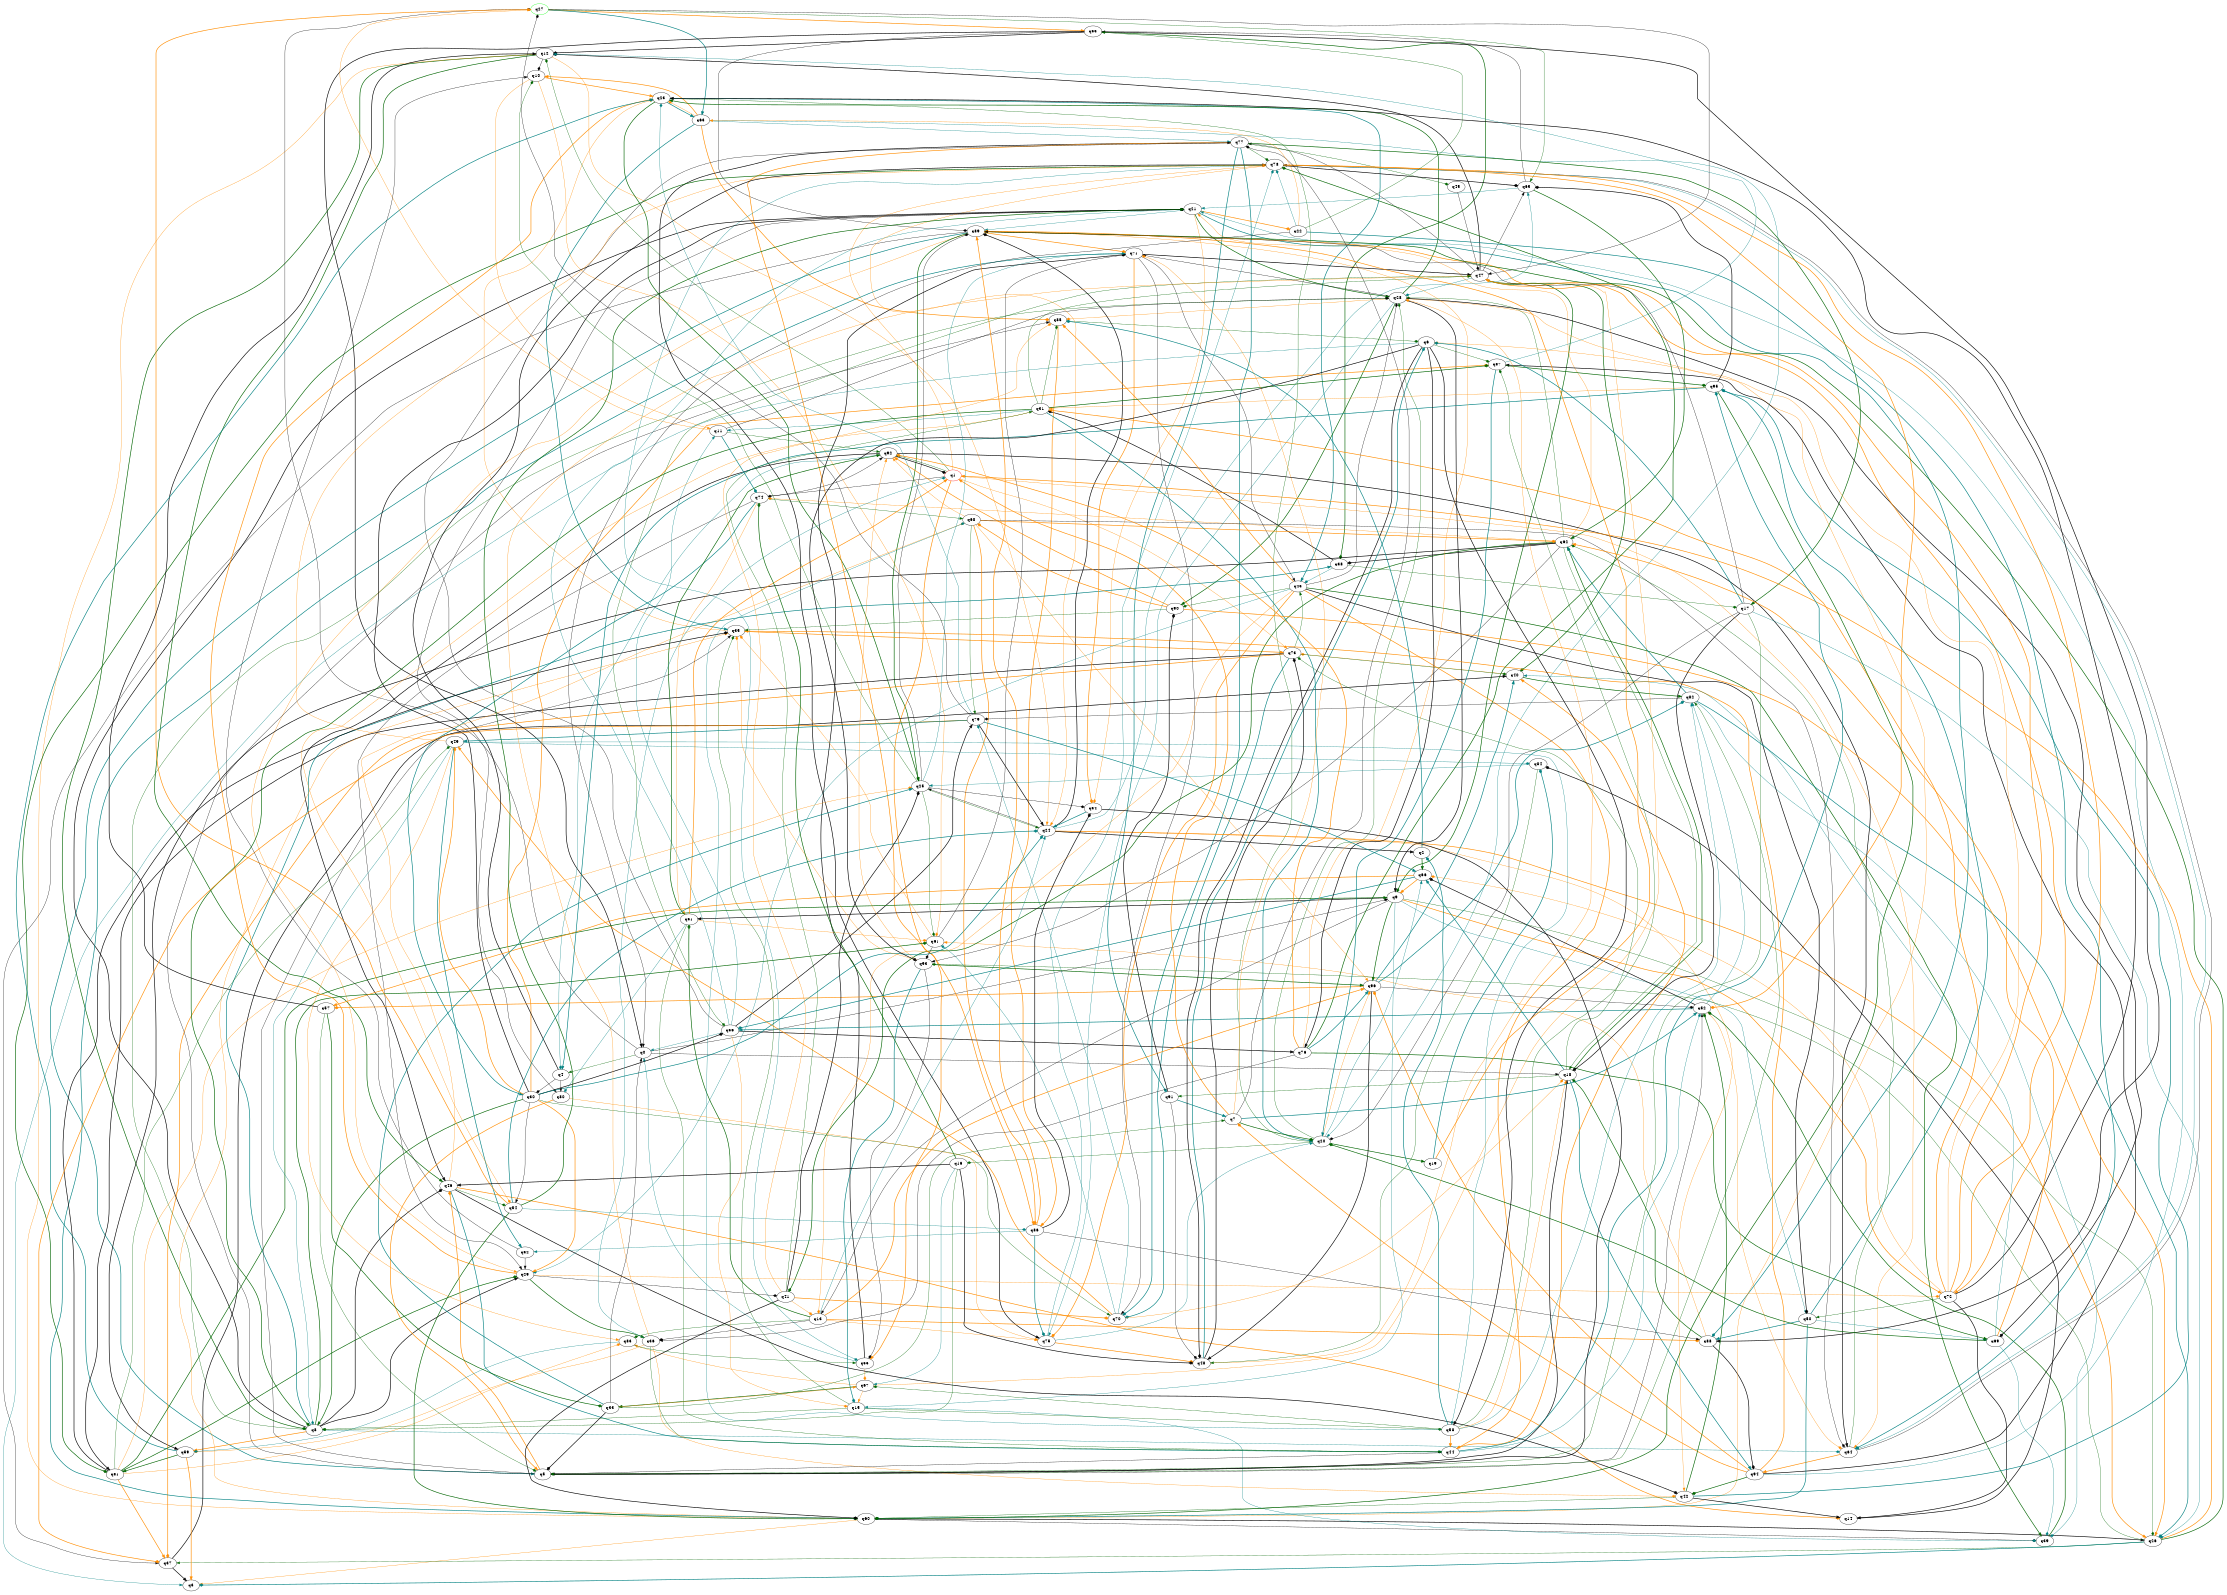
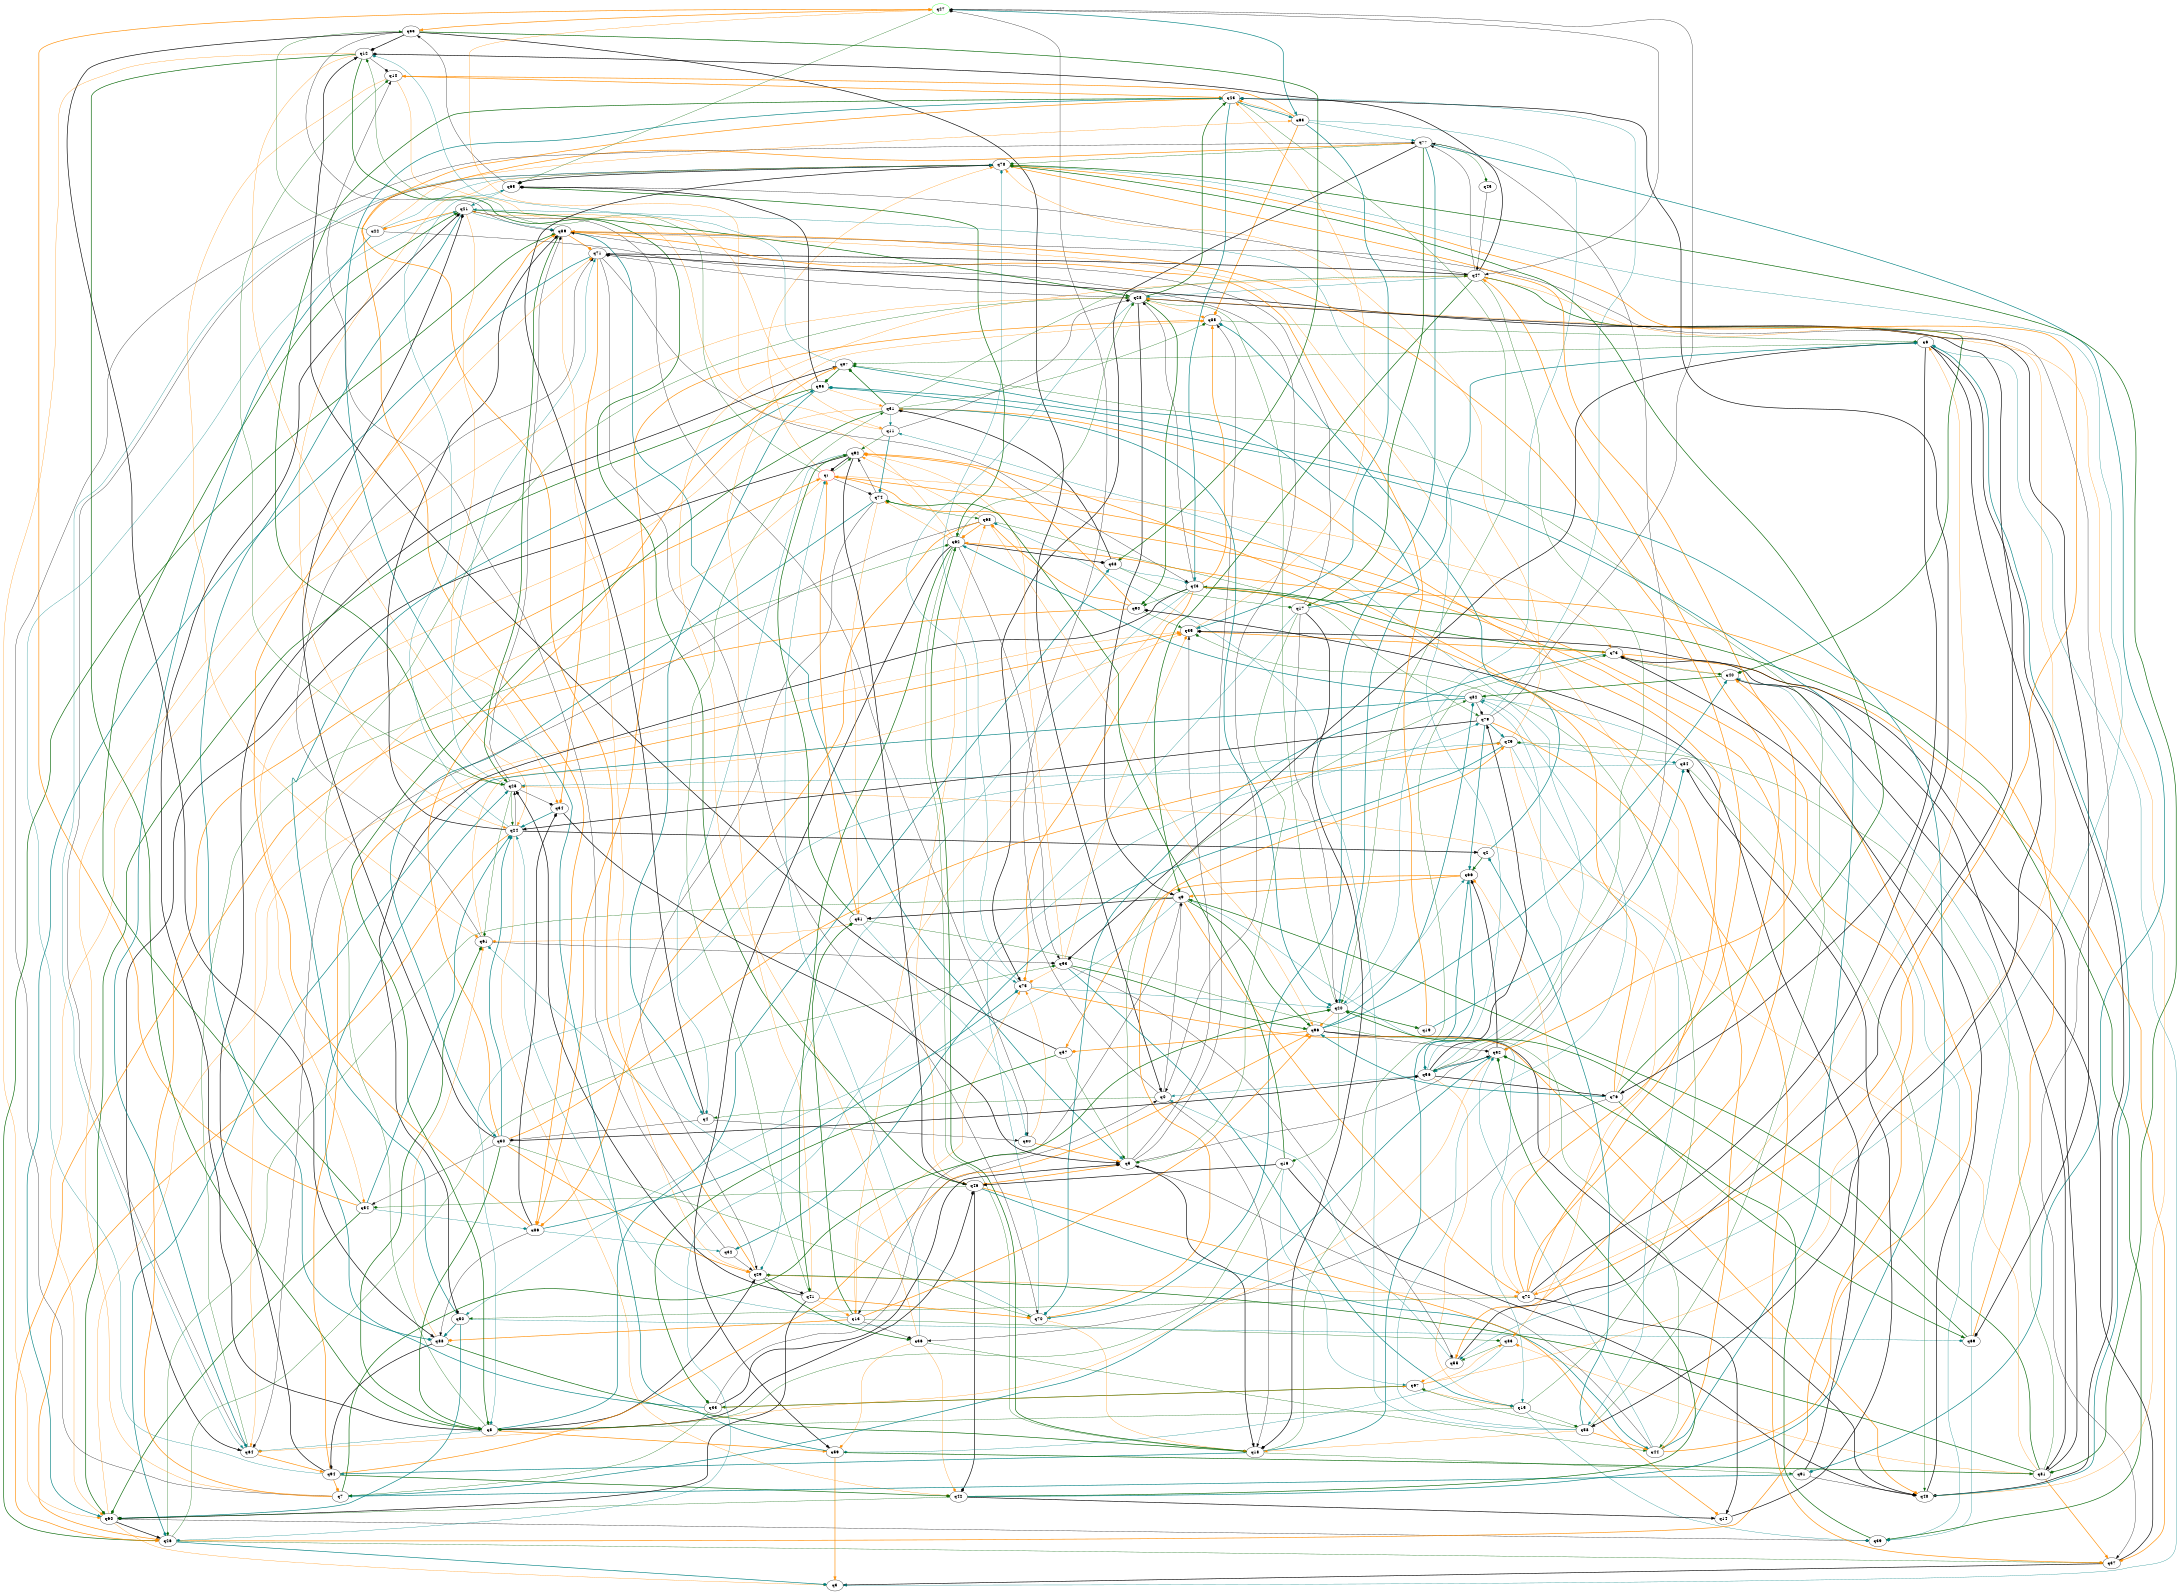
edge "q73" -> "q43": style solid -> bold
edge "q93" -> "q75": added
